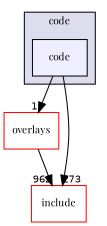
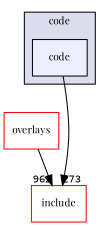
edge "code" -> "overlays": removed
